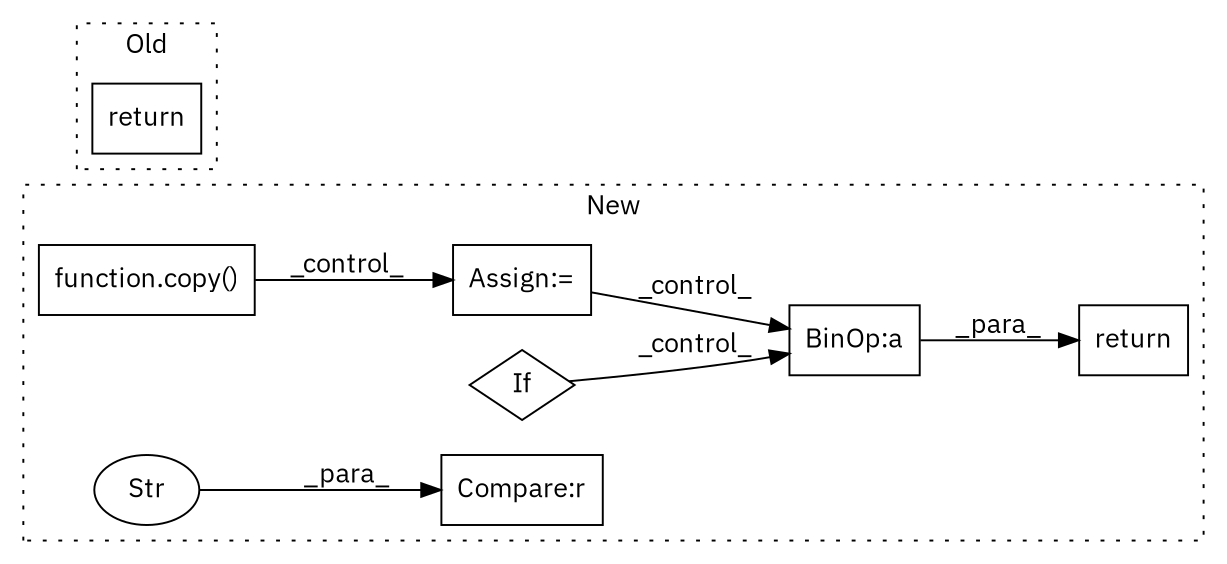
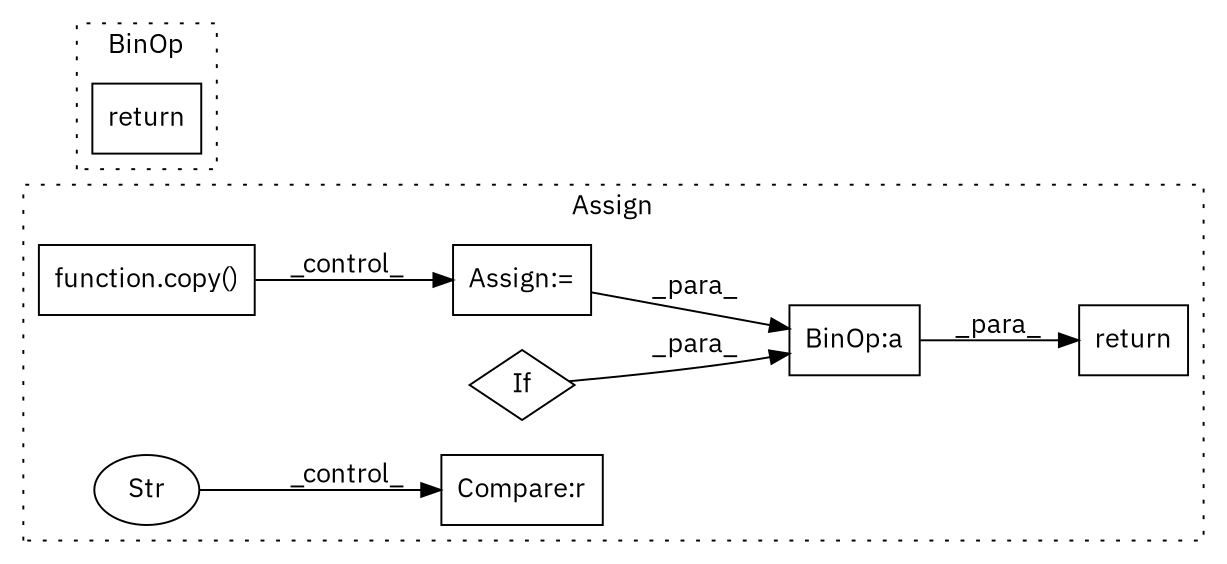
cluster "Old": label "Old" -> "BinOp"
cluster "New": label "New" -> "Assign"
edge "Assign:=" -> "BinOp:a": label "_control_" -> "_para_"
edge "If" -> "BinOp:a": label "_control_" -> "_para_"
edge "Str" -> "Compare:r": label "_para_" -> "_control_"
